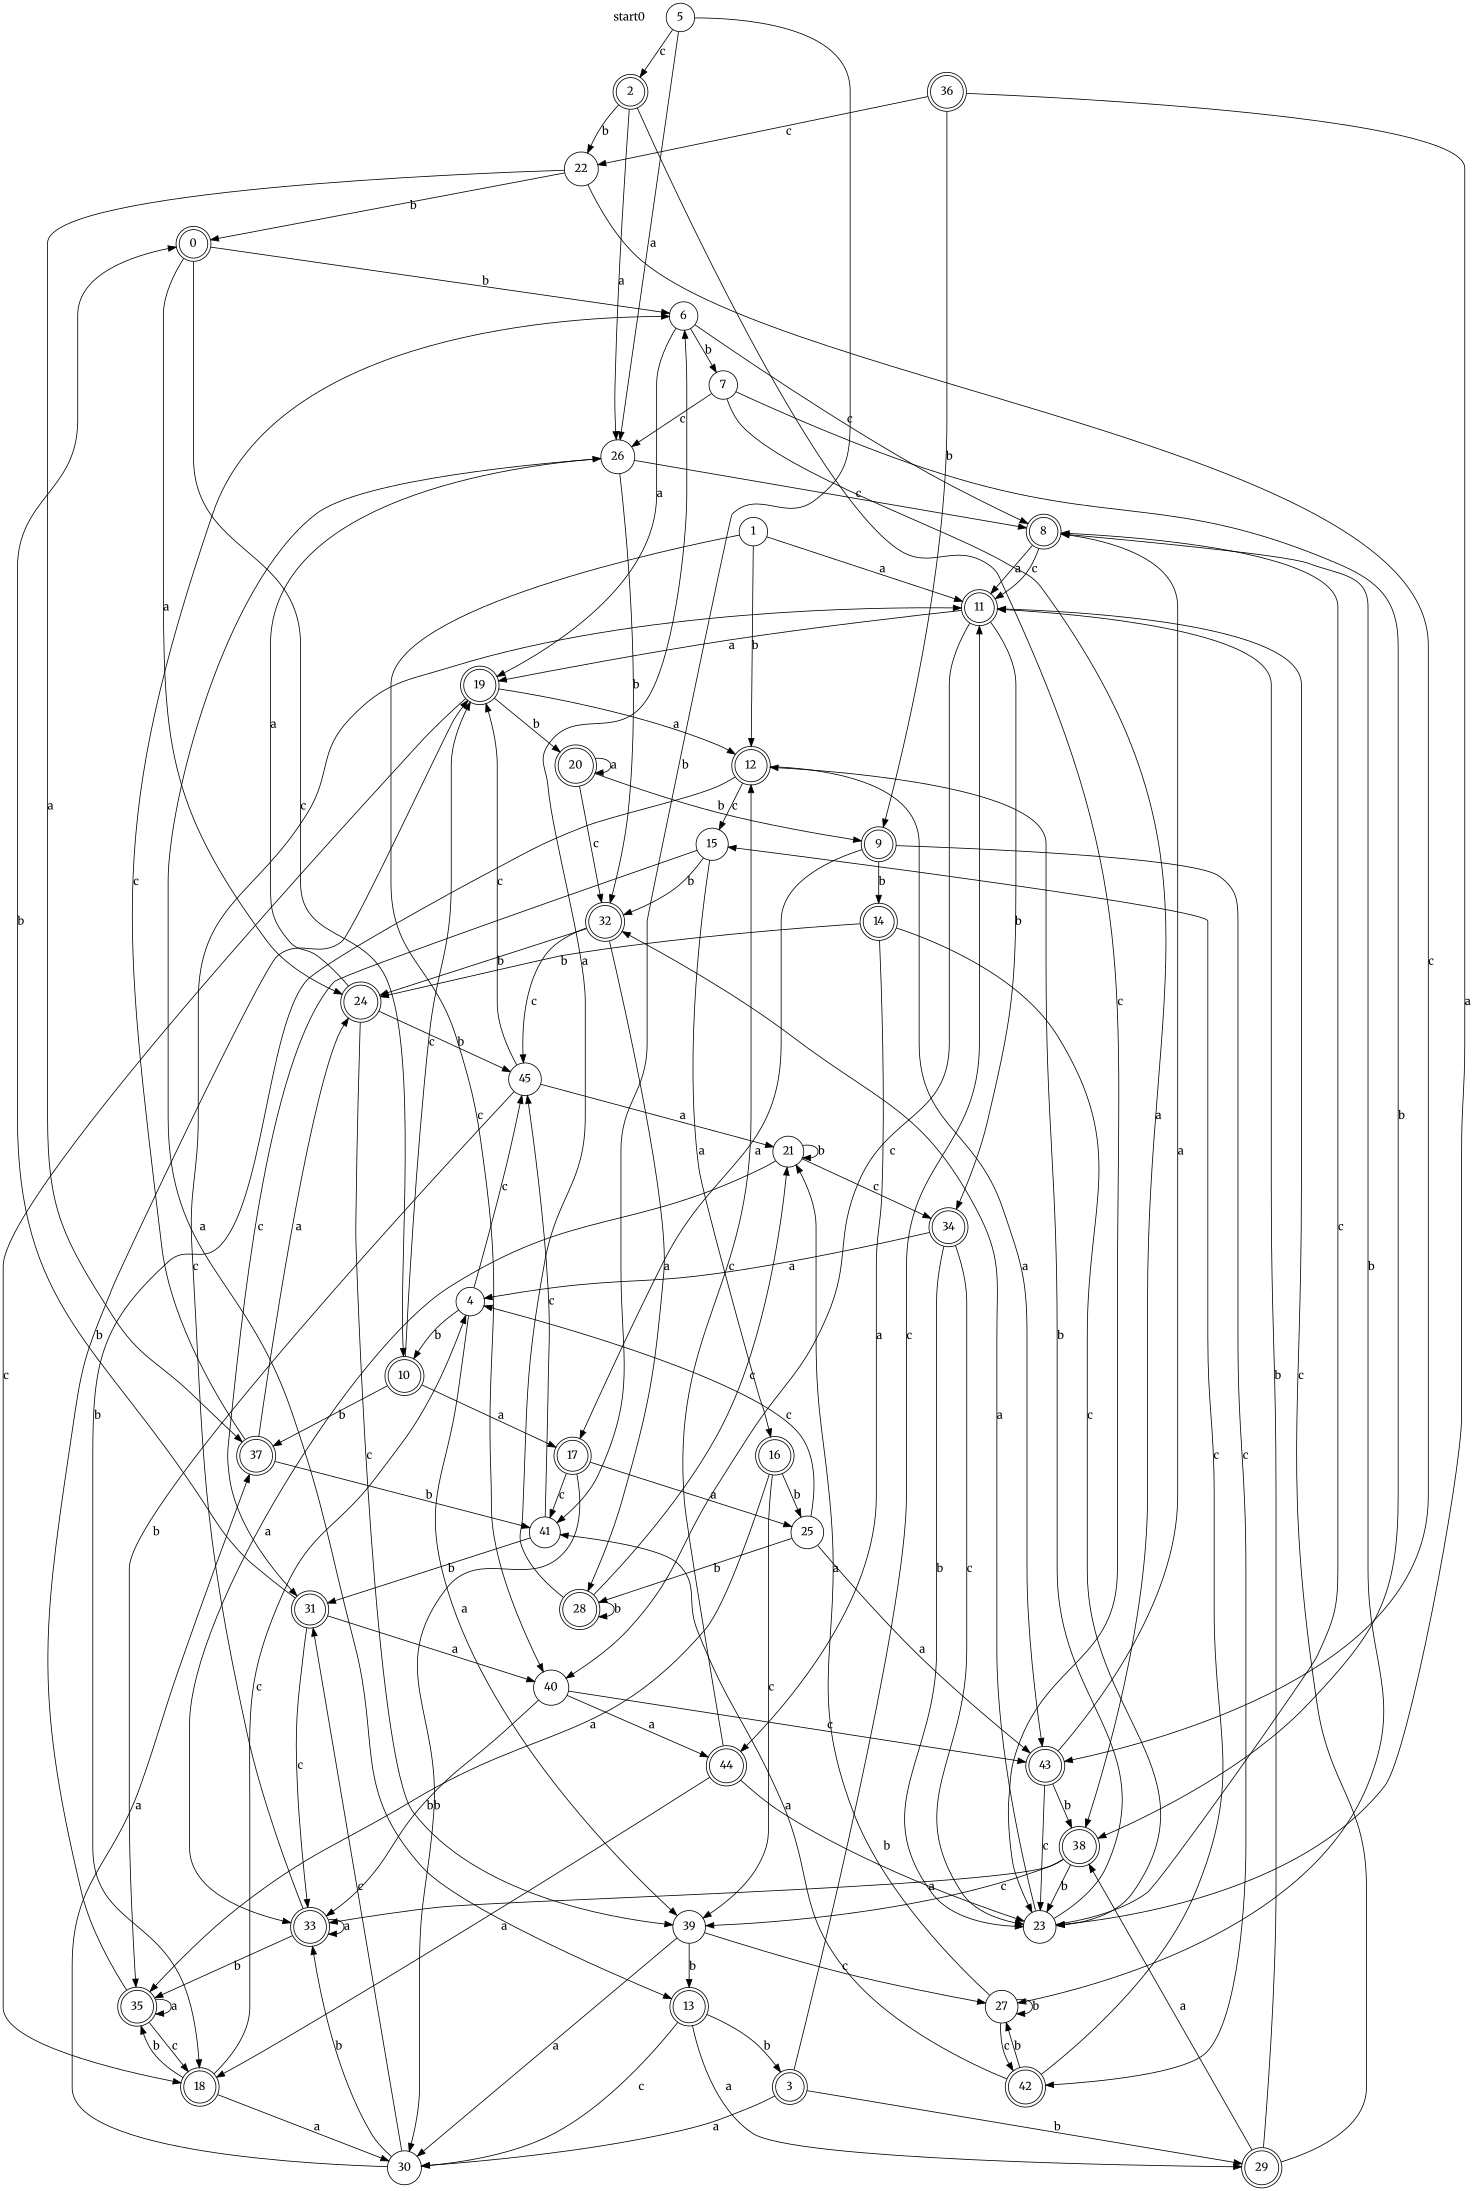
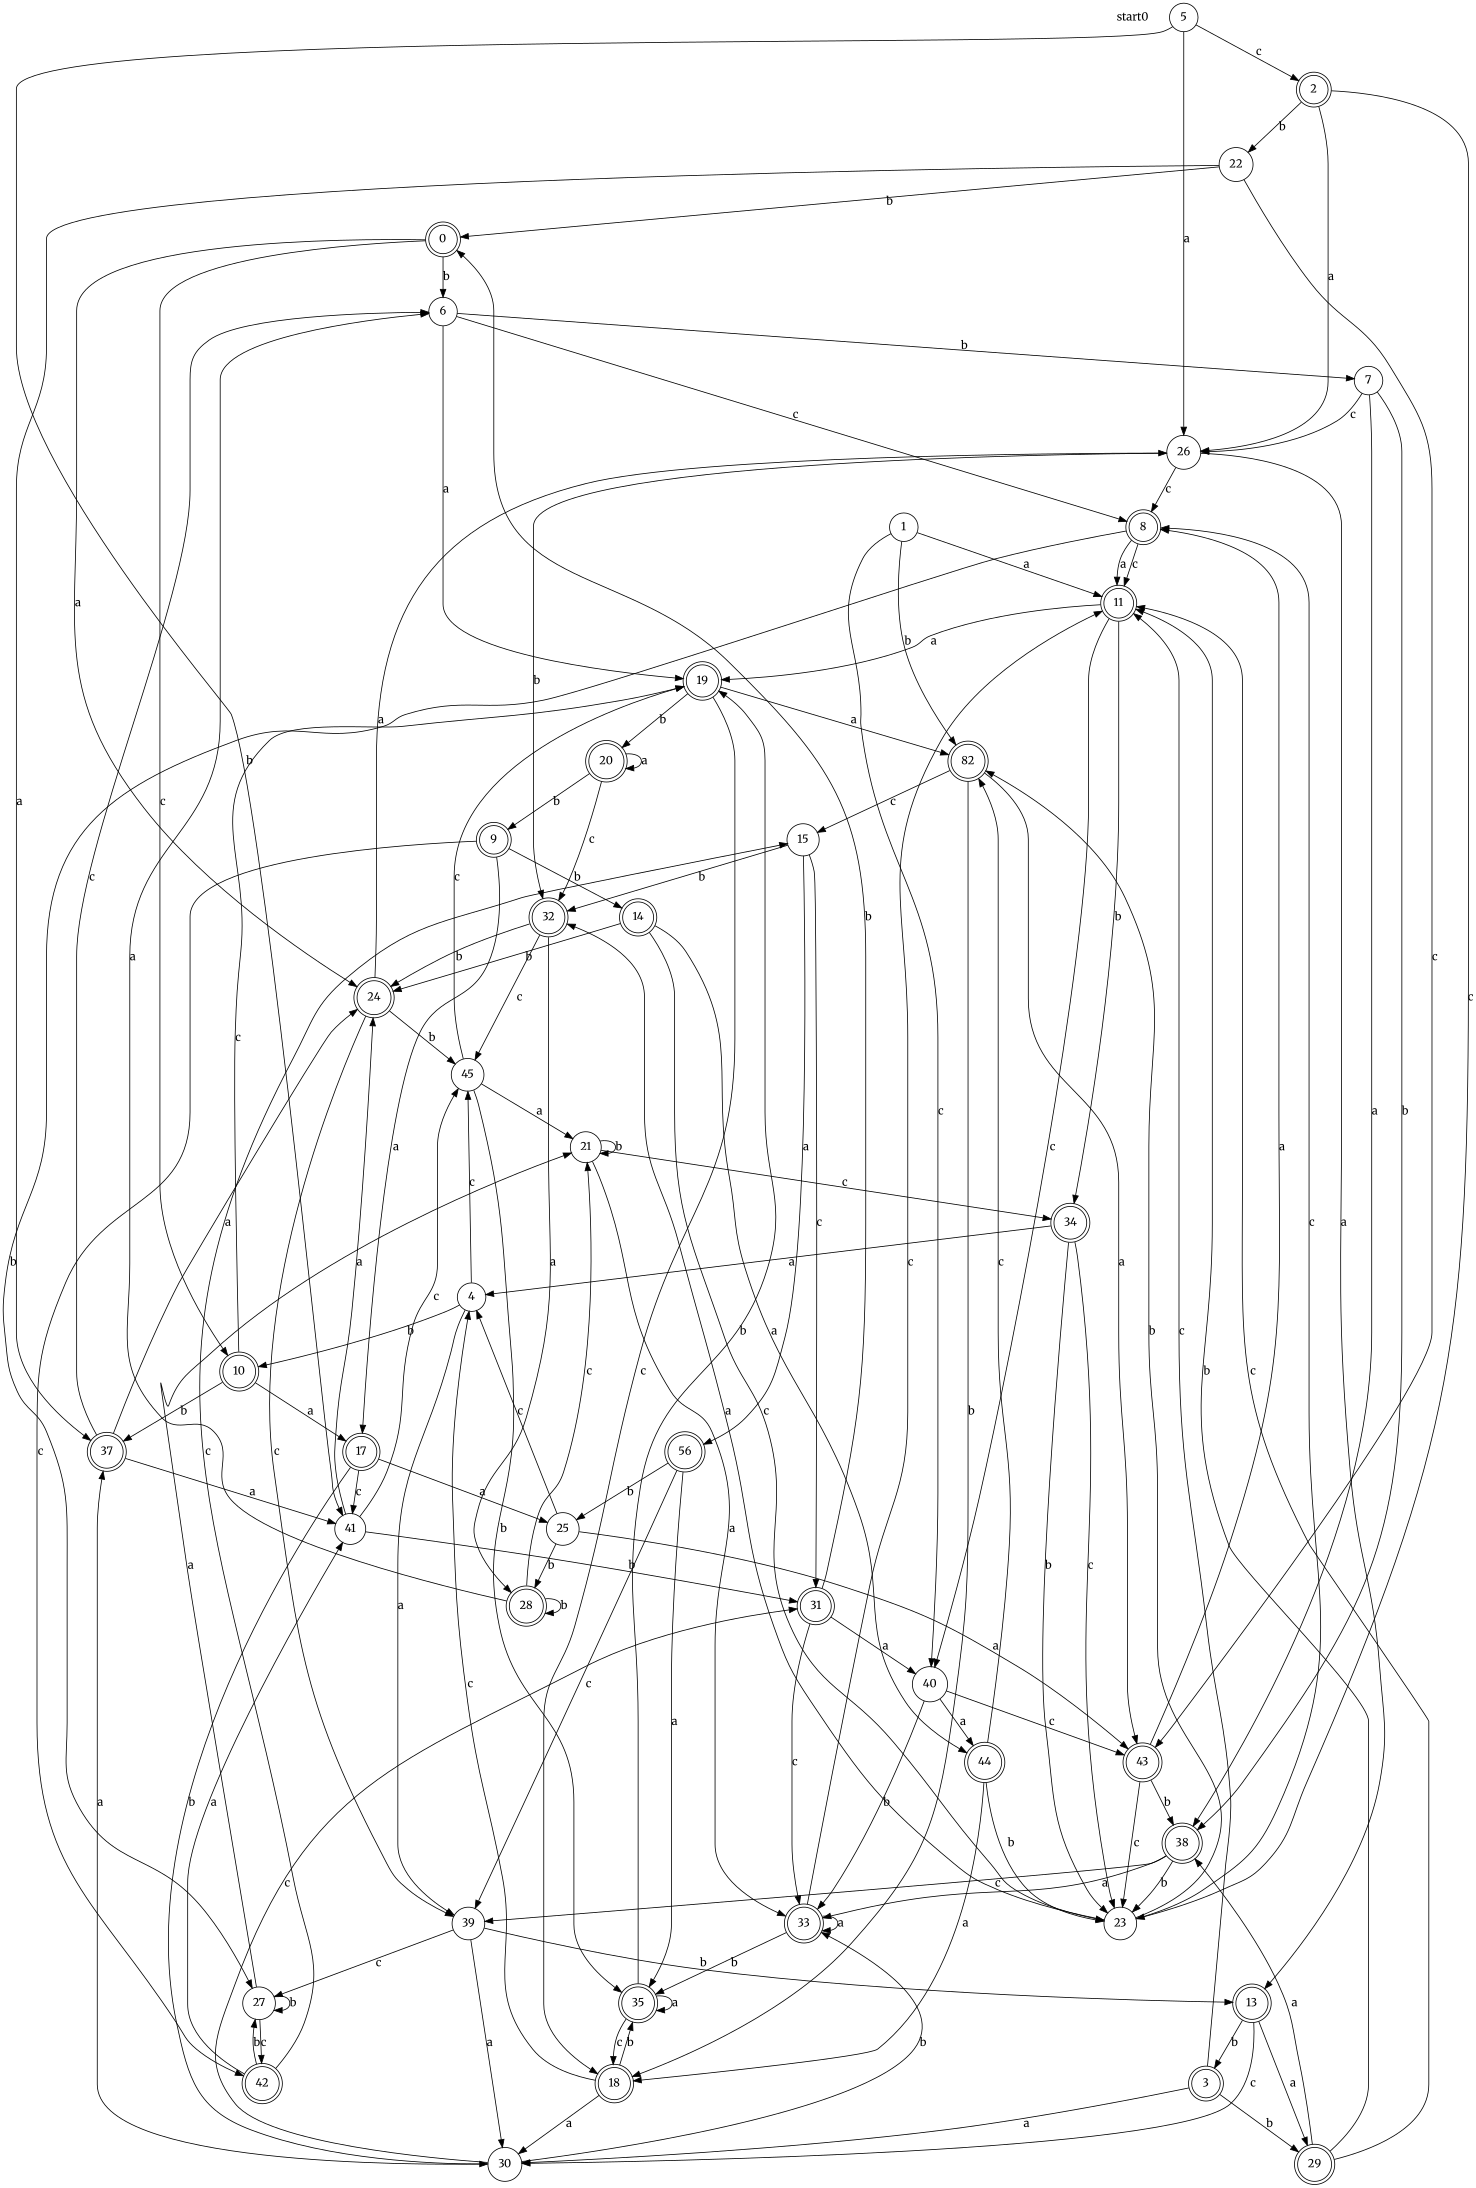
node "36": removed
node "12": label "12" -> "82"
edge "41" -> "24": added, label "a"
node "16": label "16" -> "56"
edge "37" -> "41": label "b" -> "a"
